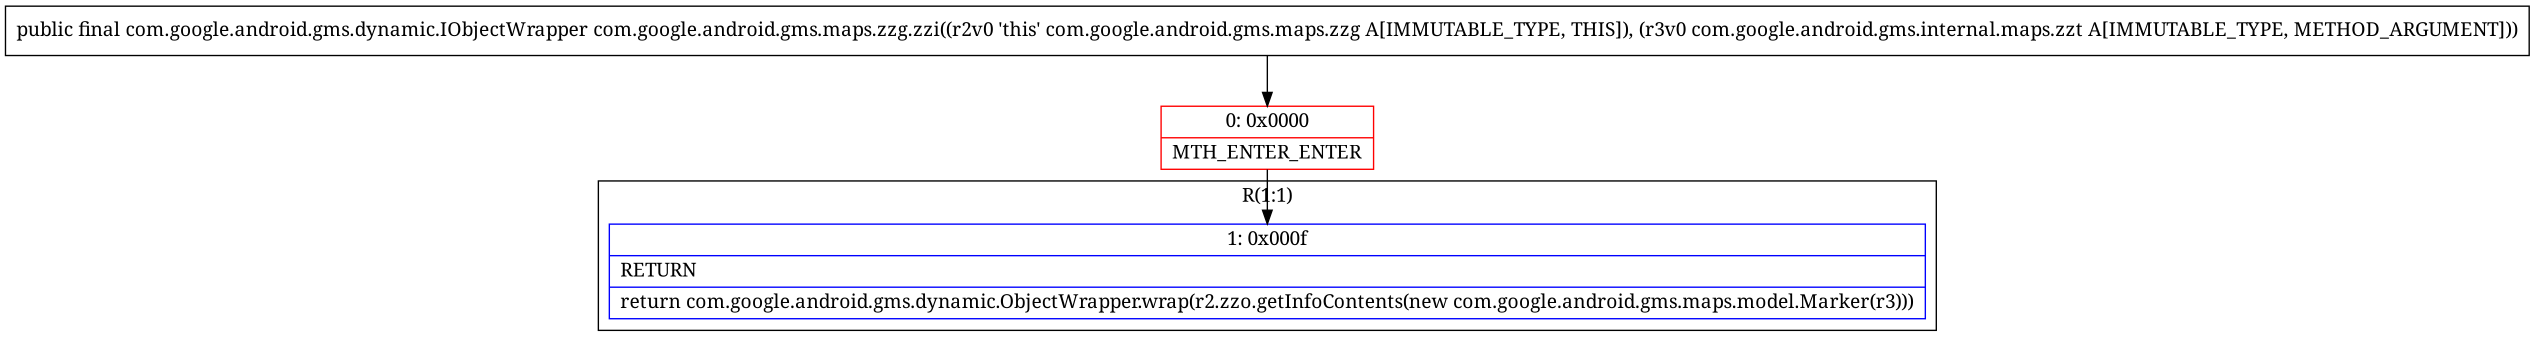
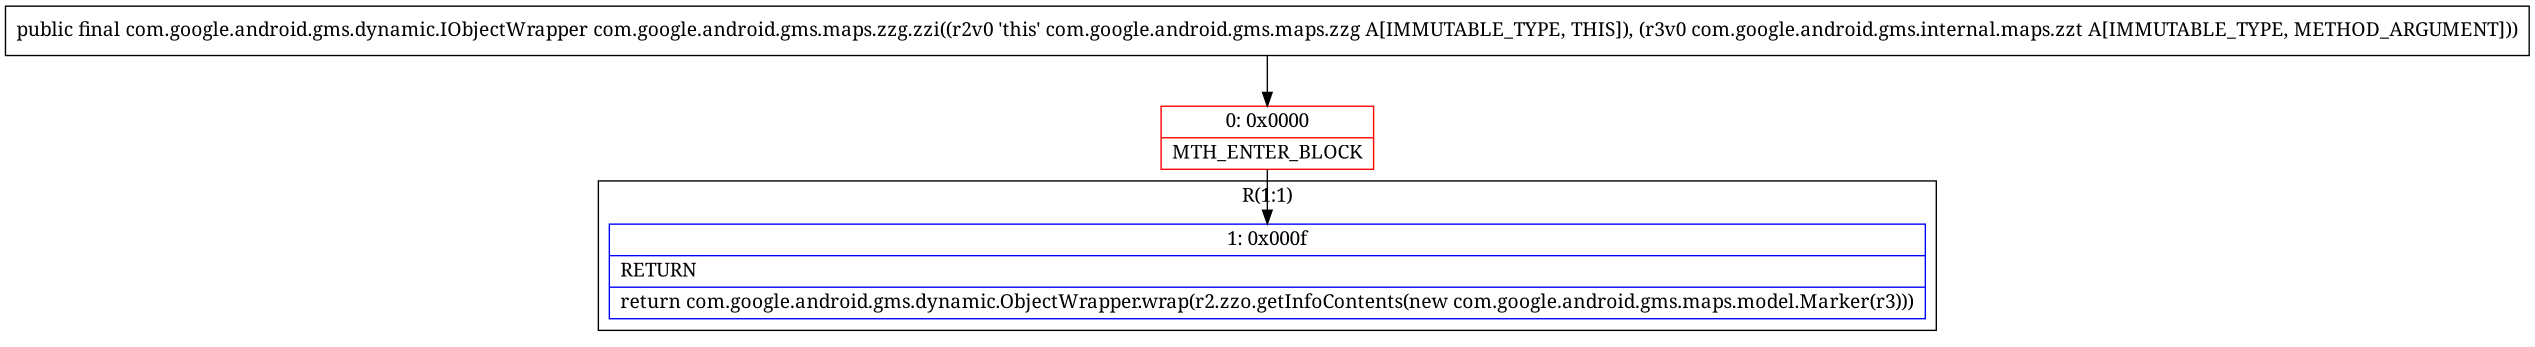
node "0: 0x0000": text "MTH_ENTER_ENTER" -> "MTH_ENTER_BLOCK"
